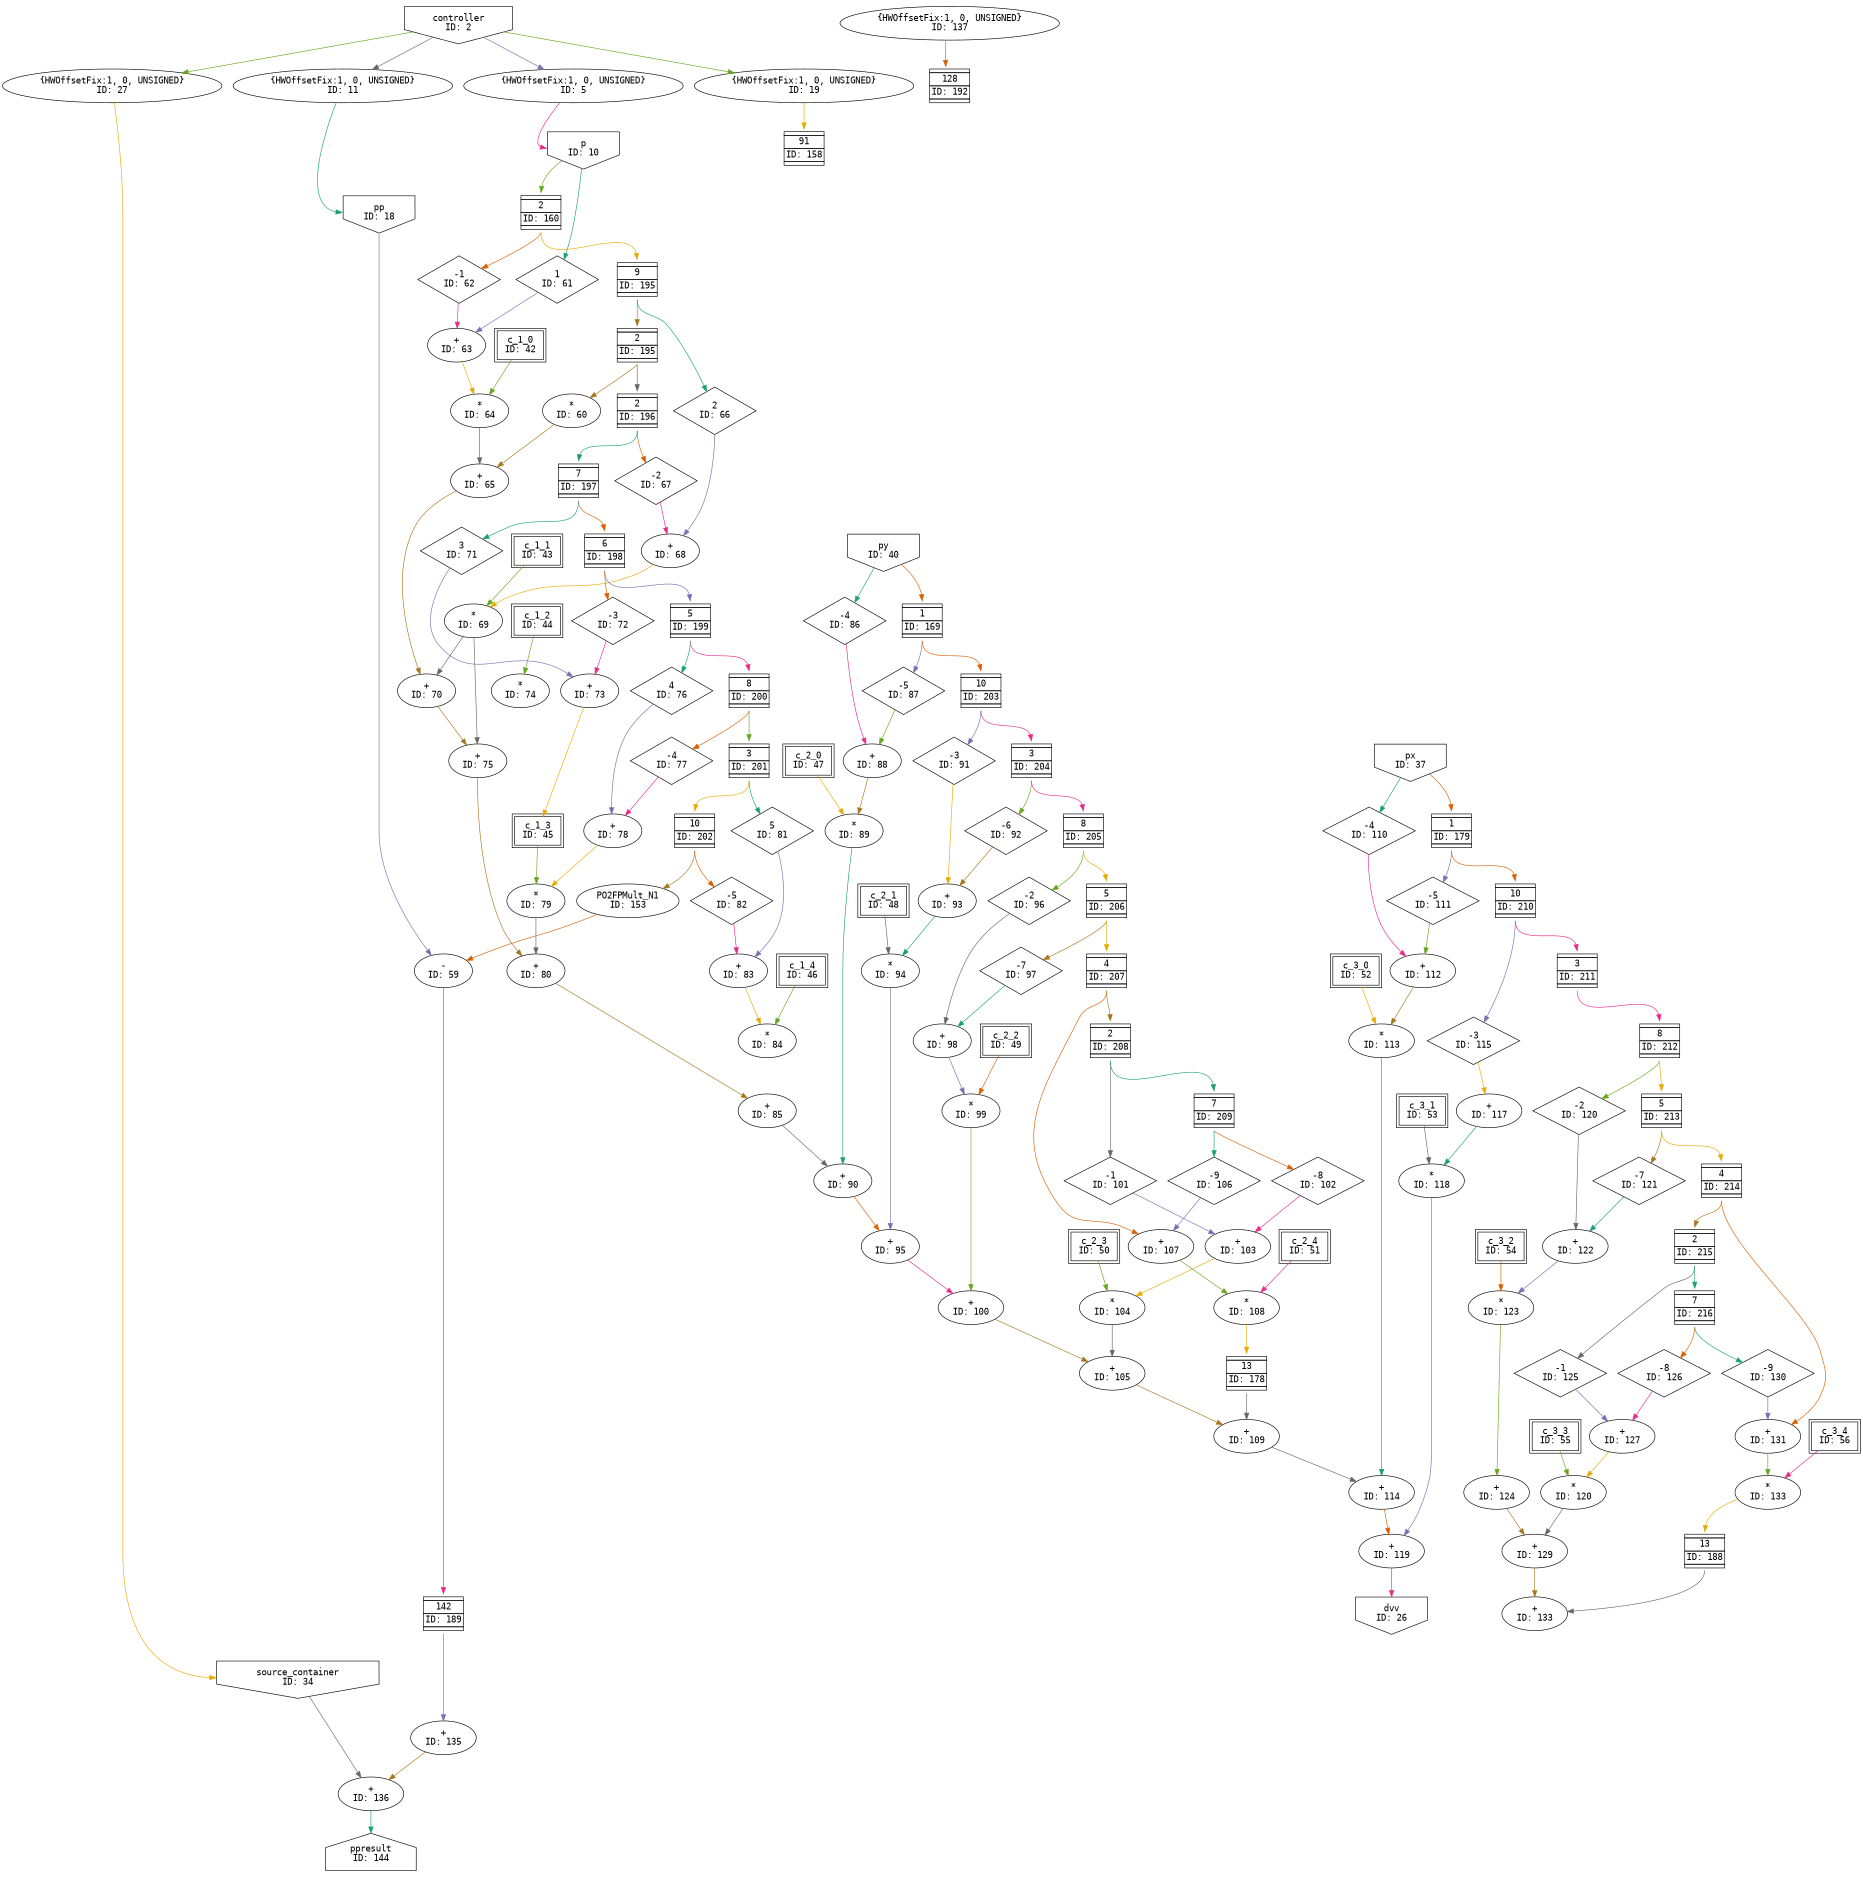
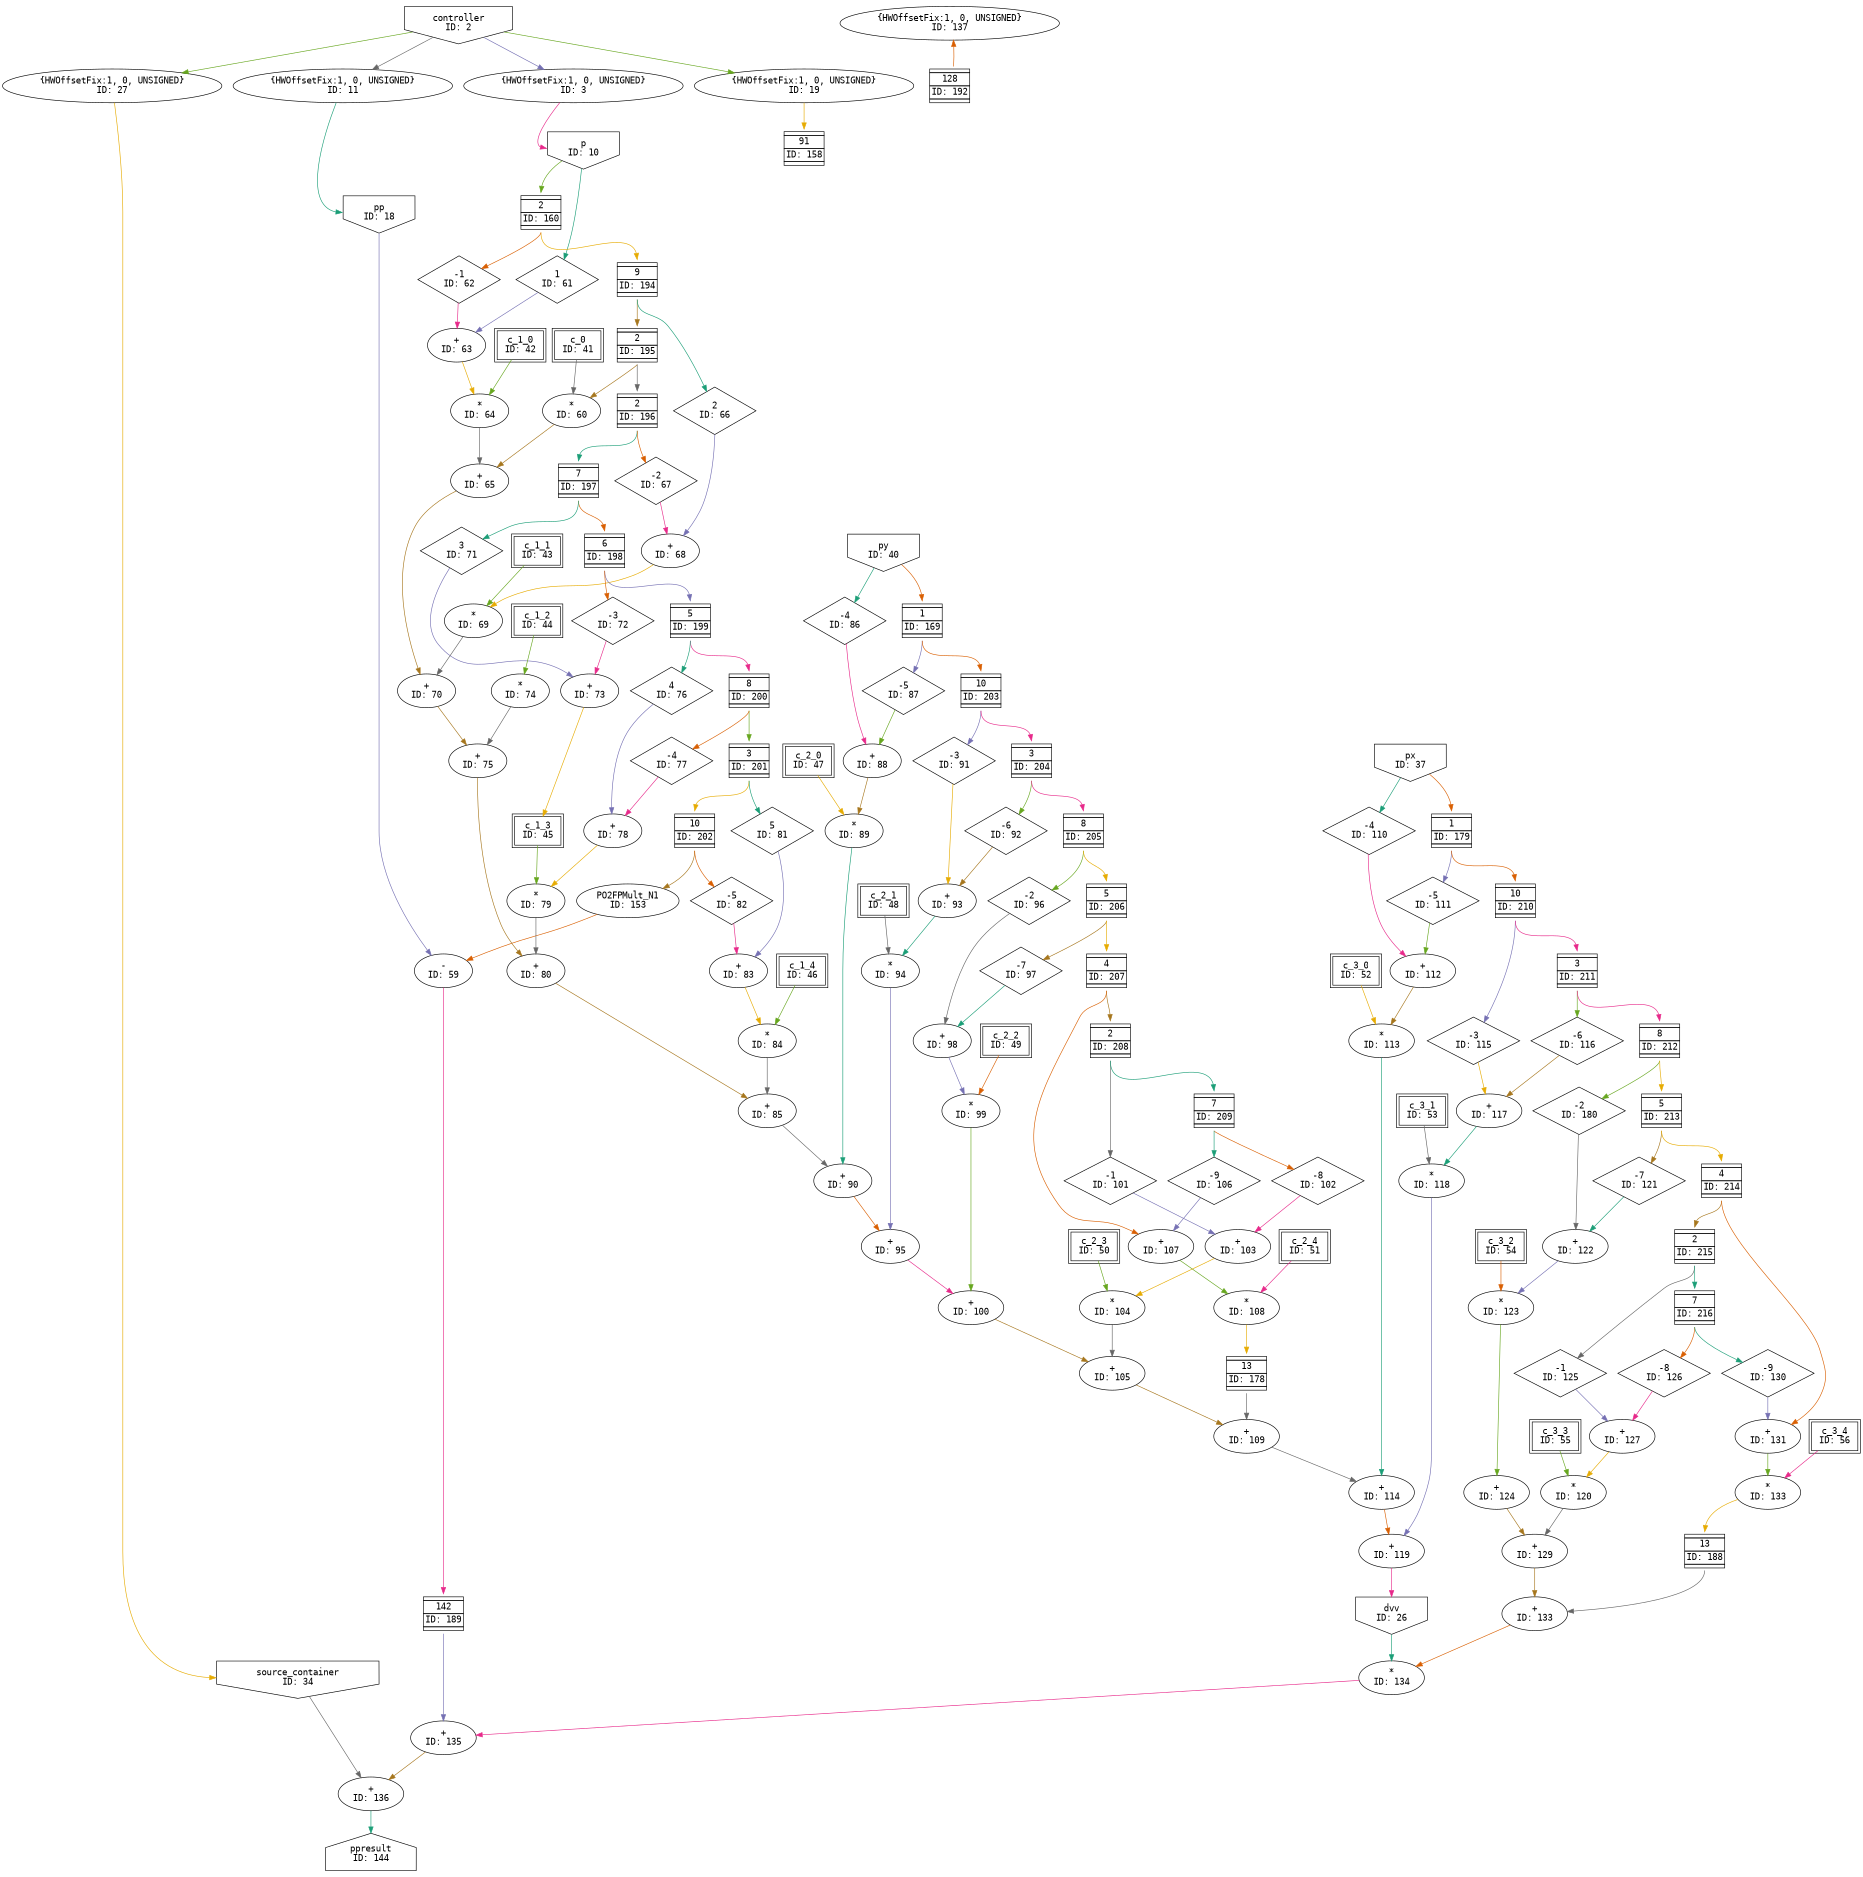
edge "{HWOffsetFix:1, 0, UNSIGNED} ID: 137" -> "128": reversed
node "{HWOffsetFix:1, 0, UNSIGNED} ID: 5": label "{HWOffsetFix:1, 0, UNSIGNED} ID: 5" -> "{HWOffsetFix:1, 0, UNSIGNED} ID: 3"
node "9": text "ID: 195" -> "ID: 194"
node "c_0 ID: 41": added
edge "* ID: 69" -> "+ ID: 75": now "* ID: 74" -> "+ ID: 75"
node "-6 ID: 116": added
edge "* ID: 84" -> "+ ID: 85": added
node "-2 ID: 120": label "-2 ID: 120" -> "-2 ID: 180"
node "* ID: 134": added
